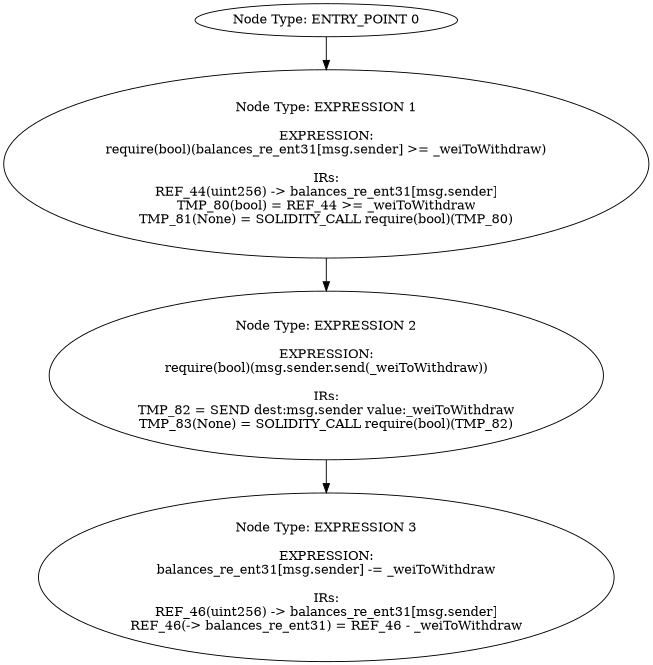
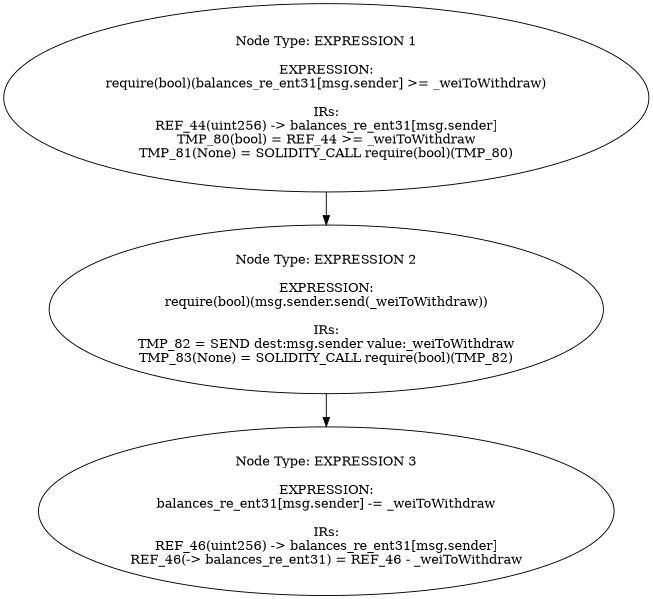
node "Node Type: ENTRY_POINT 0": removed
